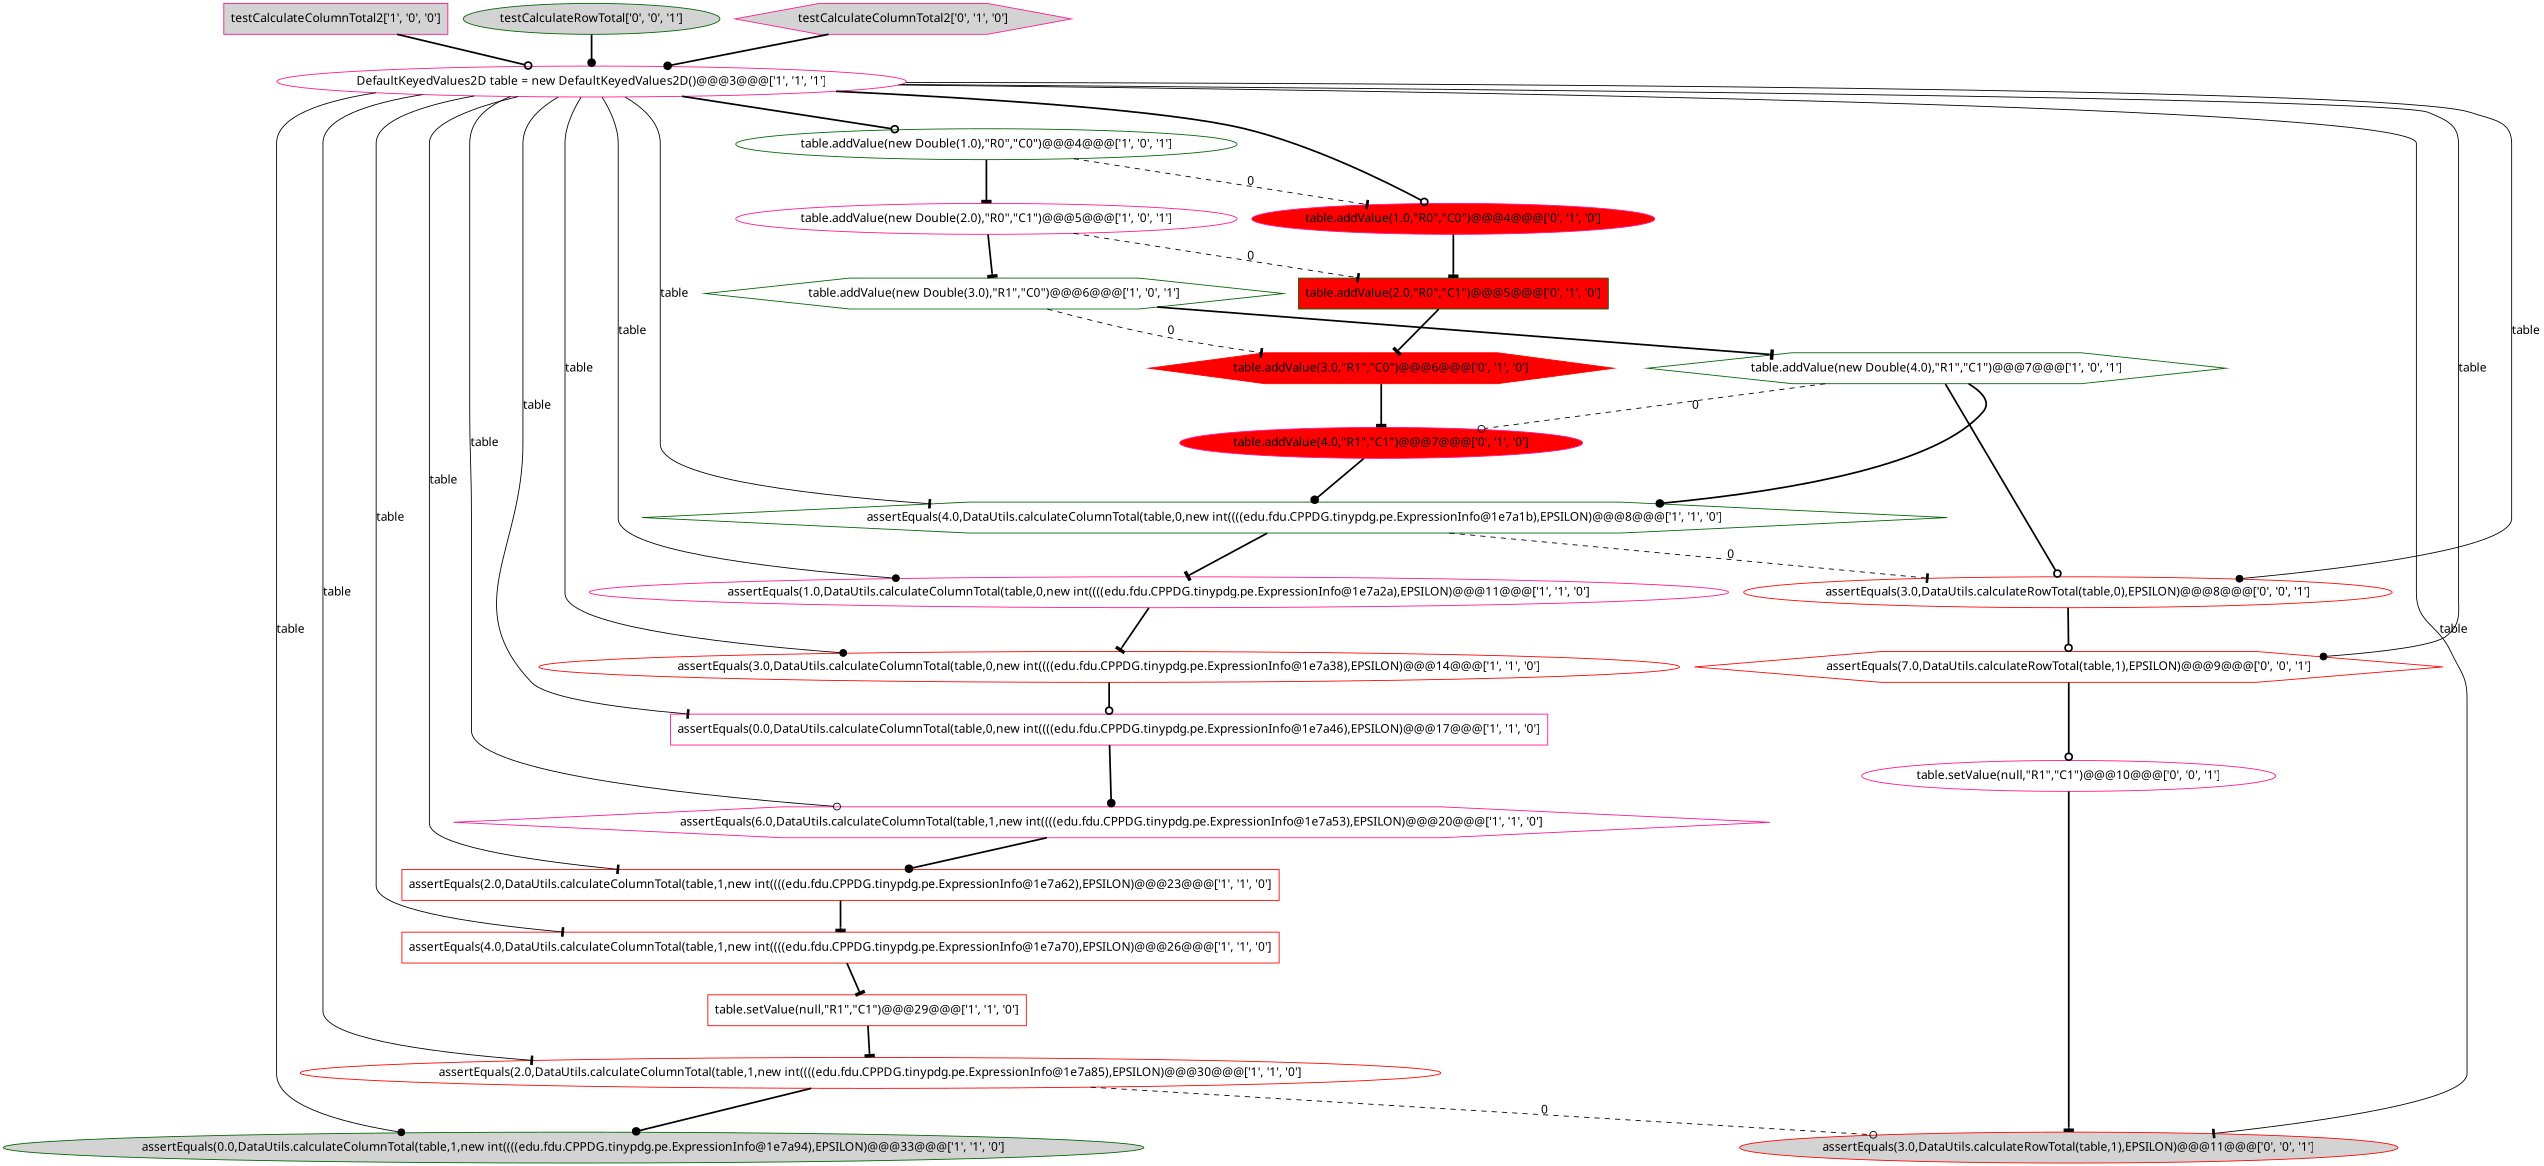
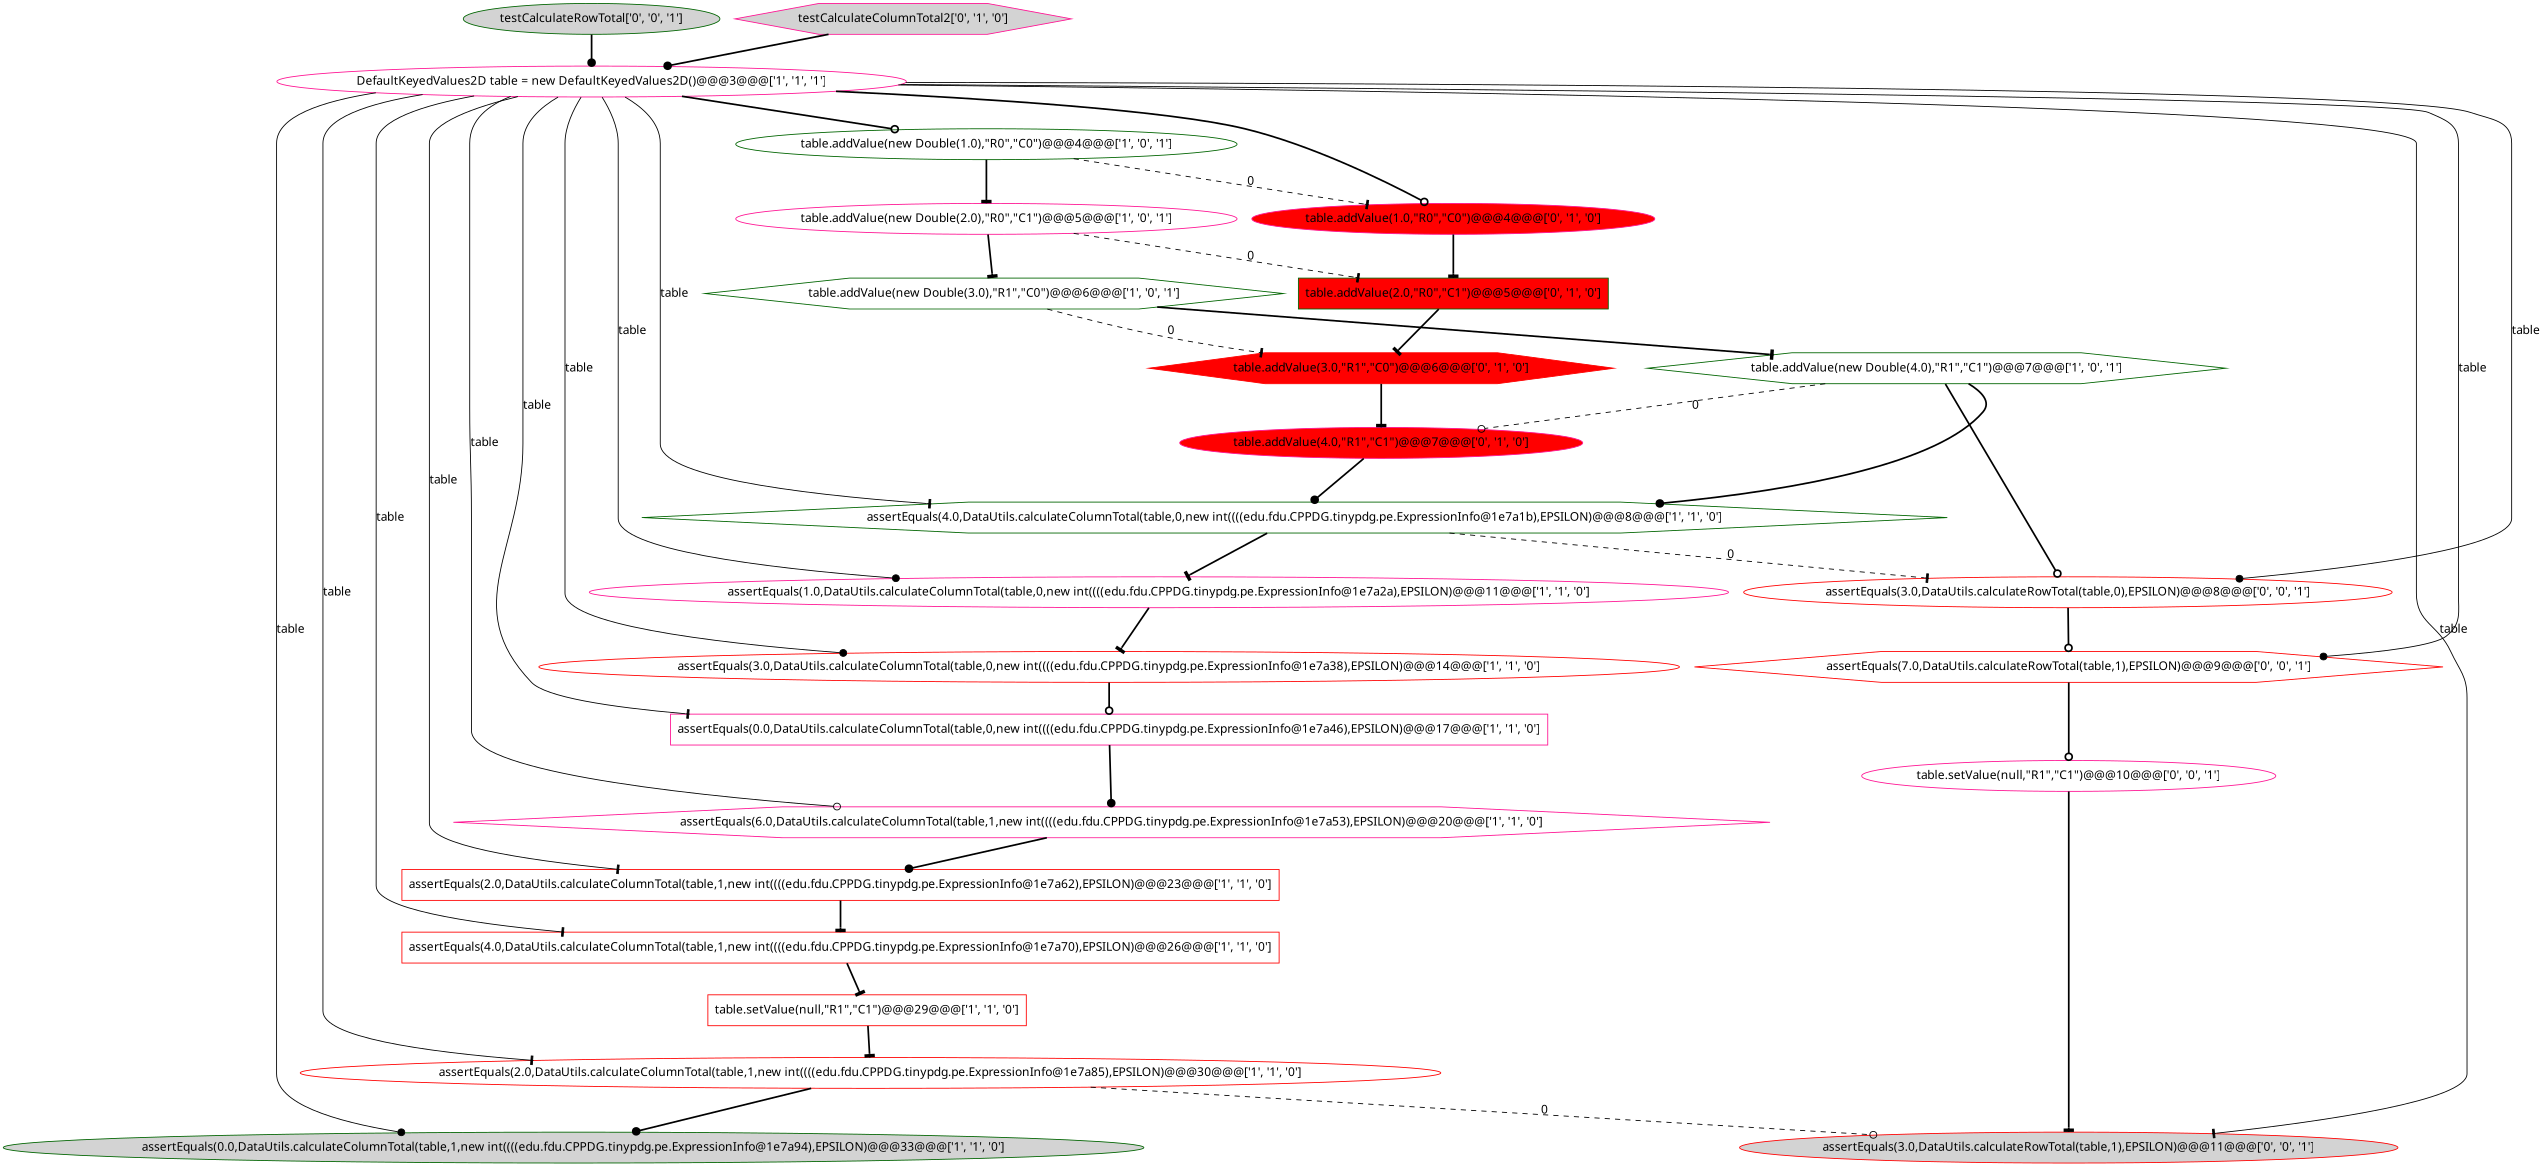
node "testCalculateColumnTotal2['1', '0', '0']": removed
